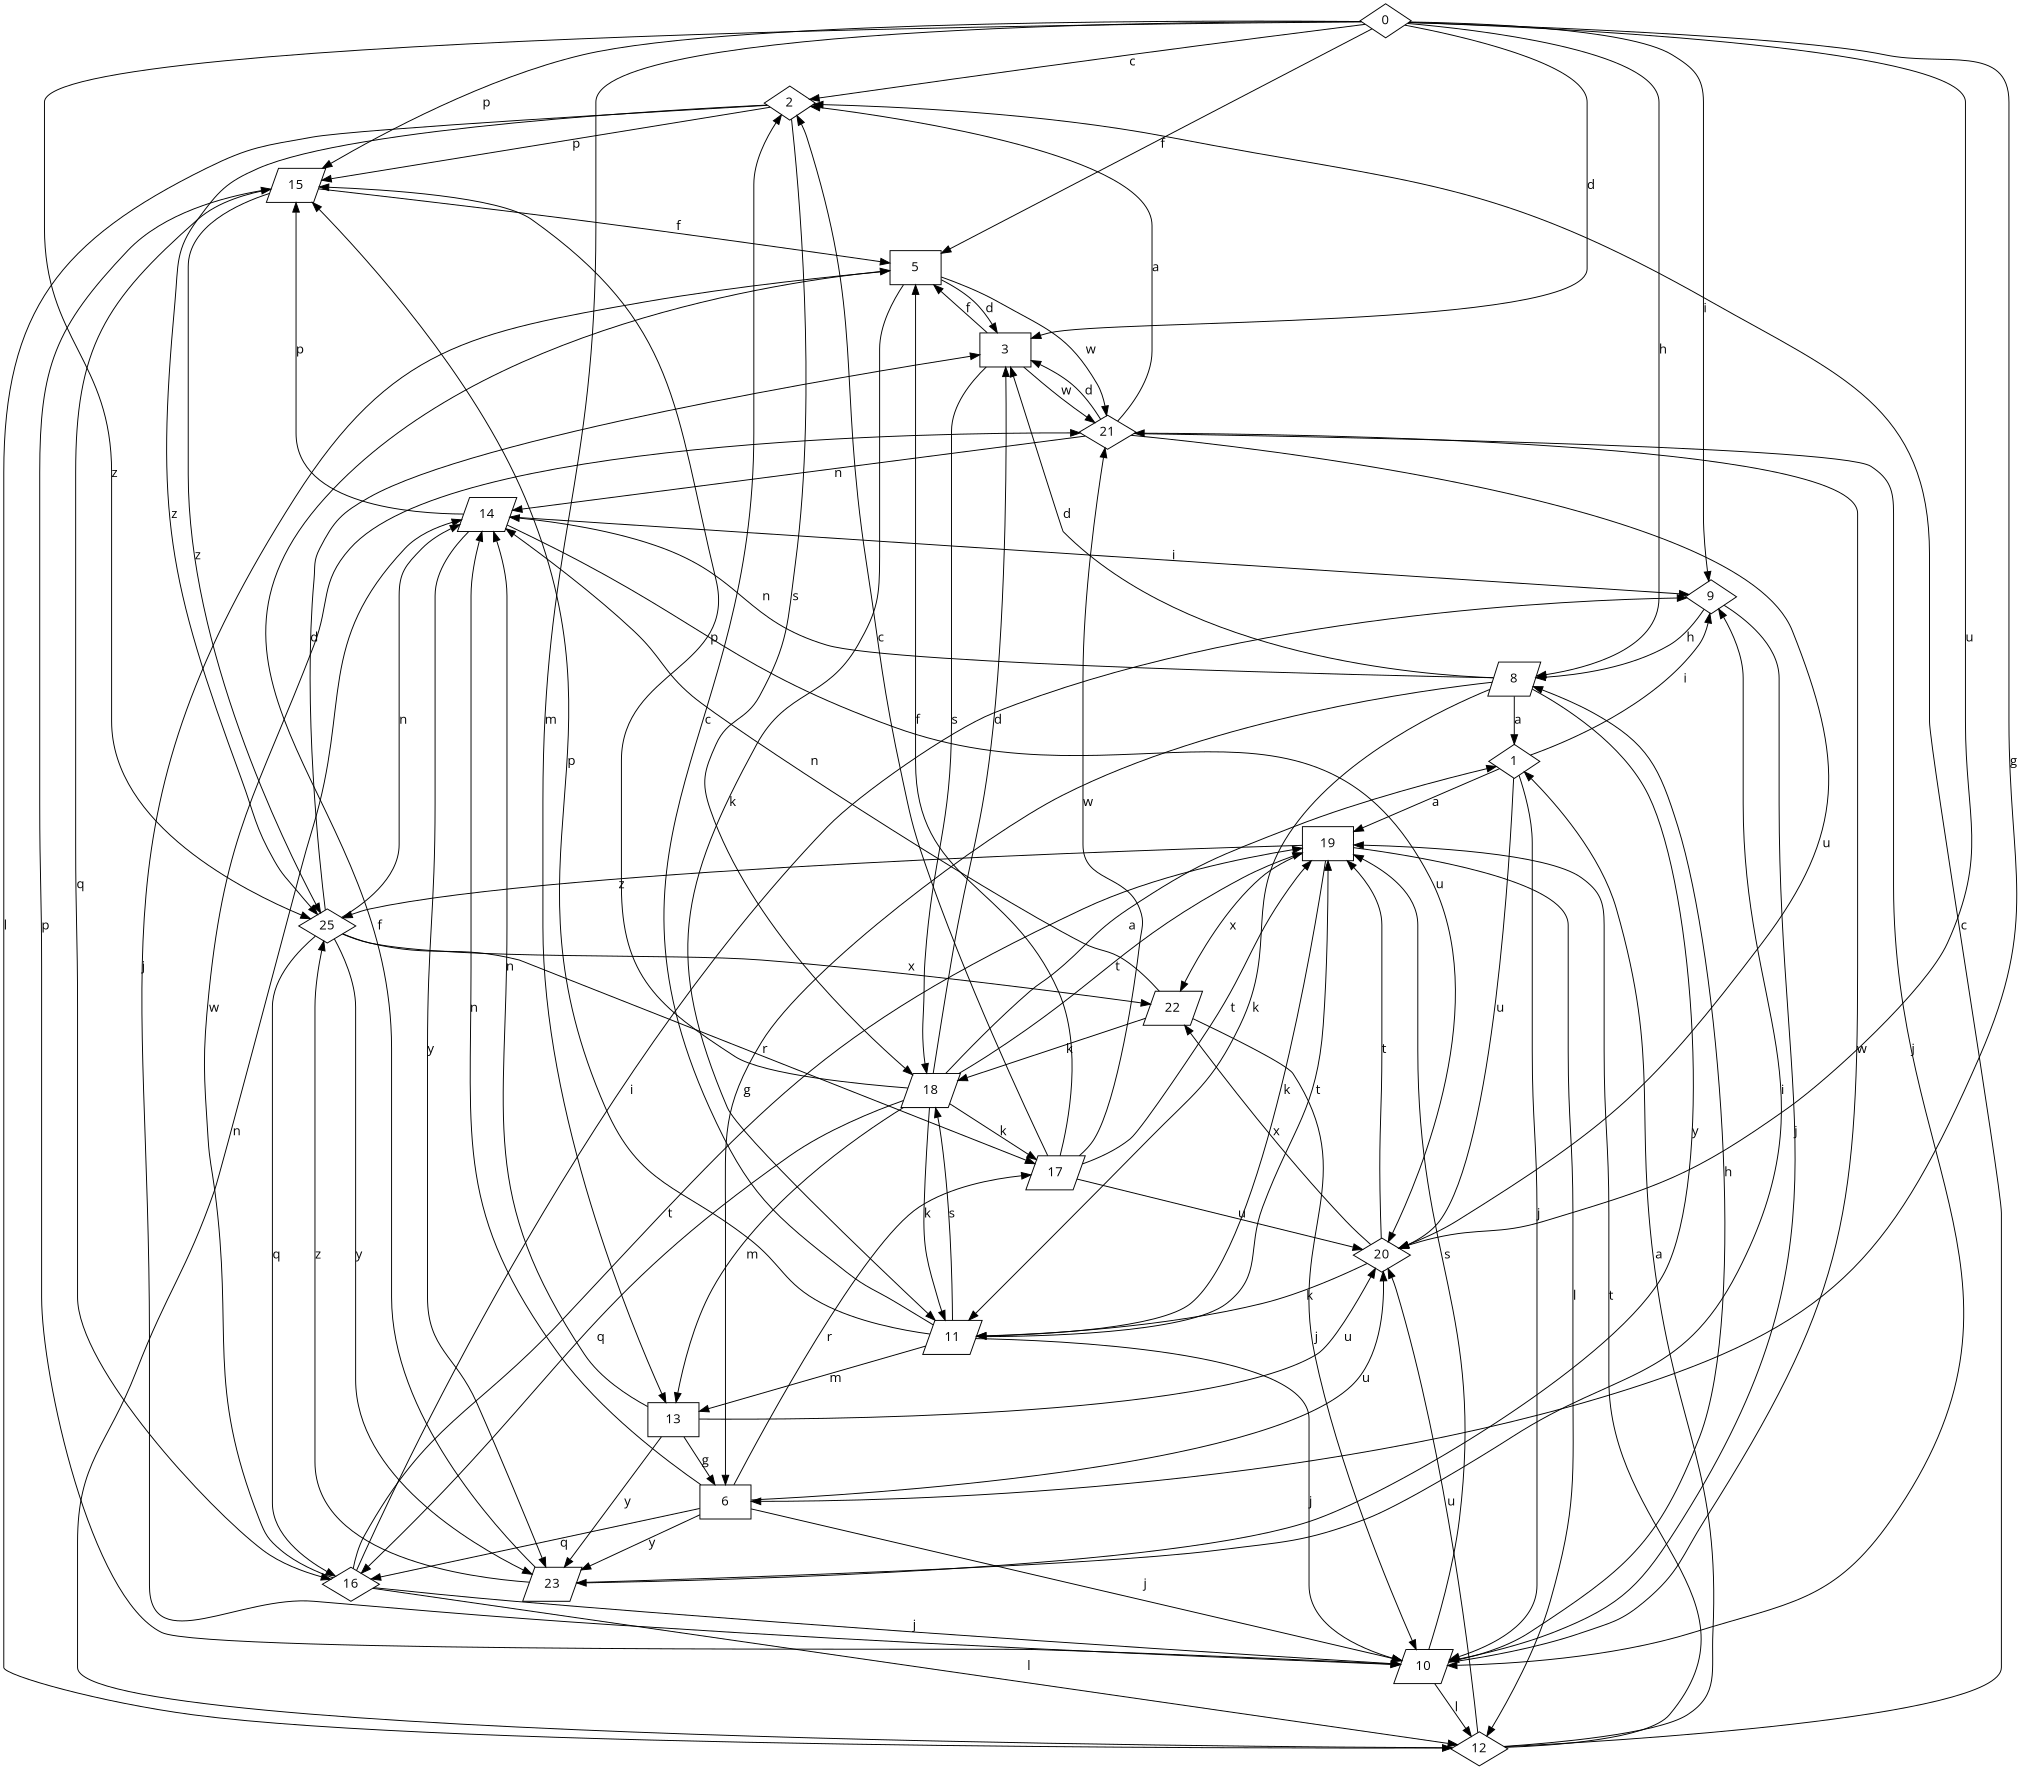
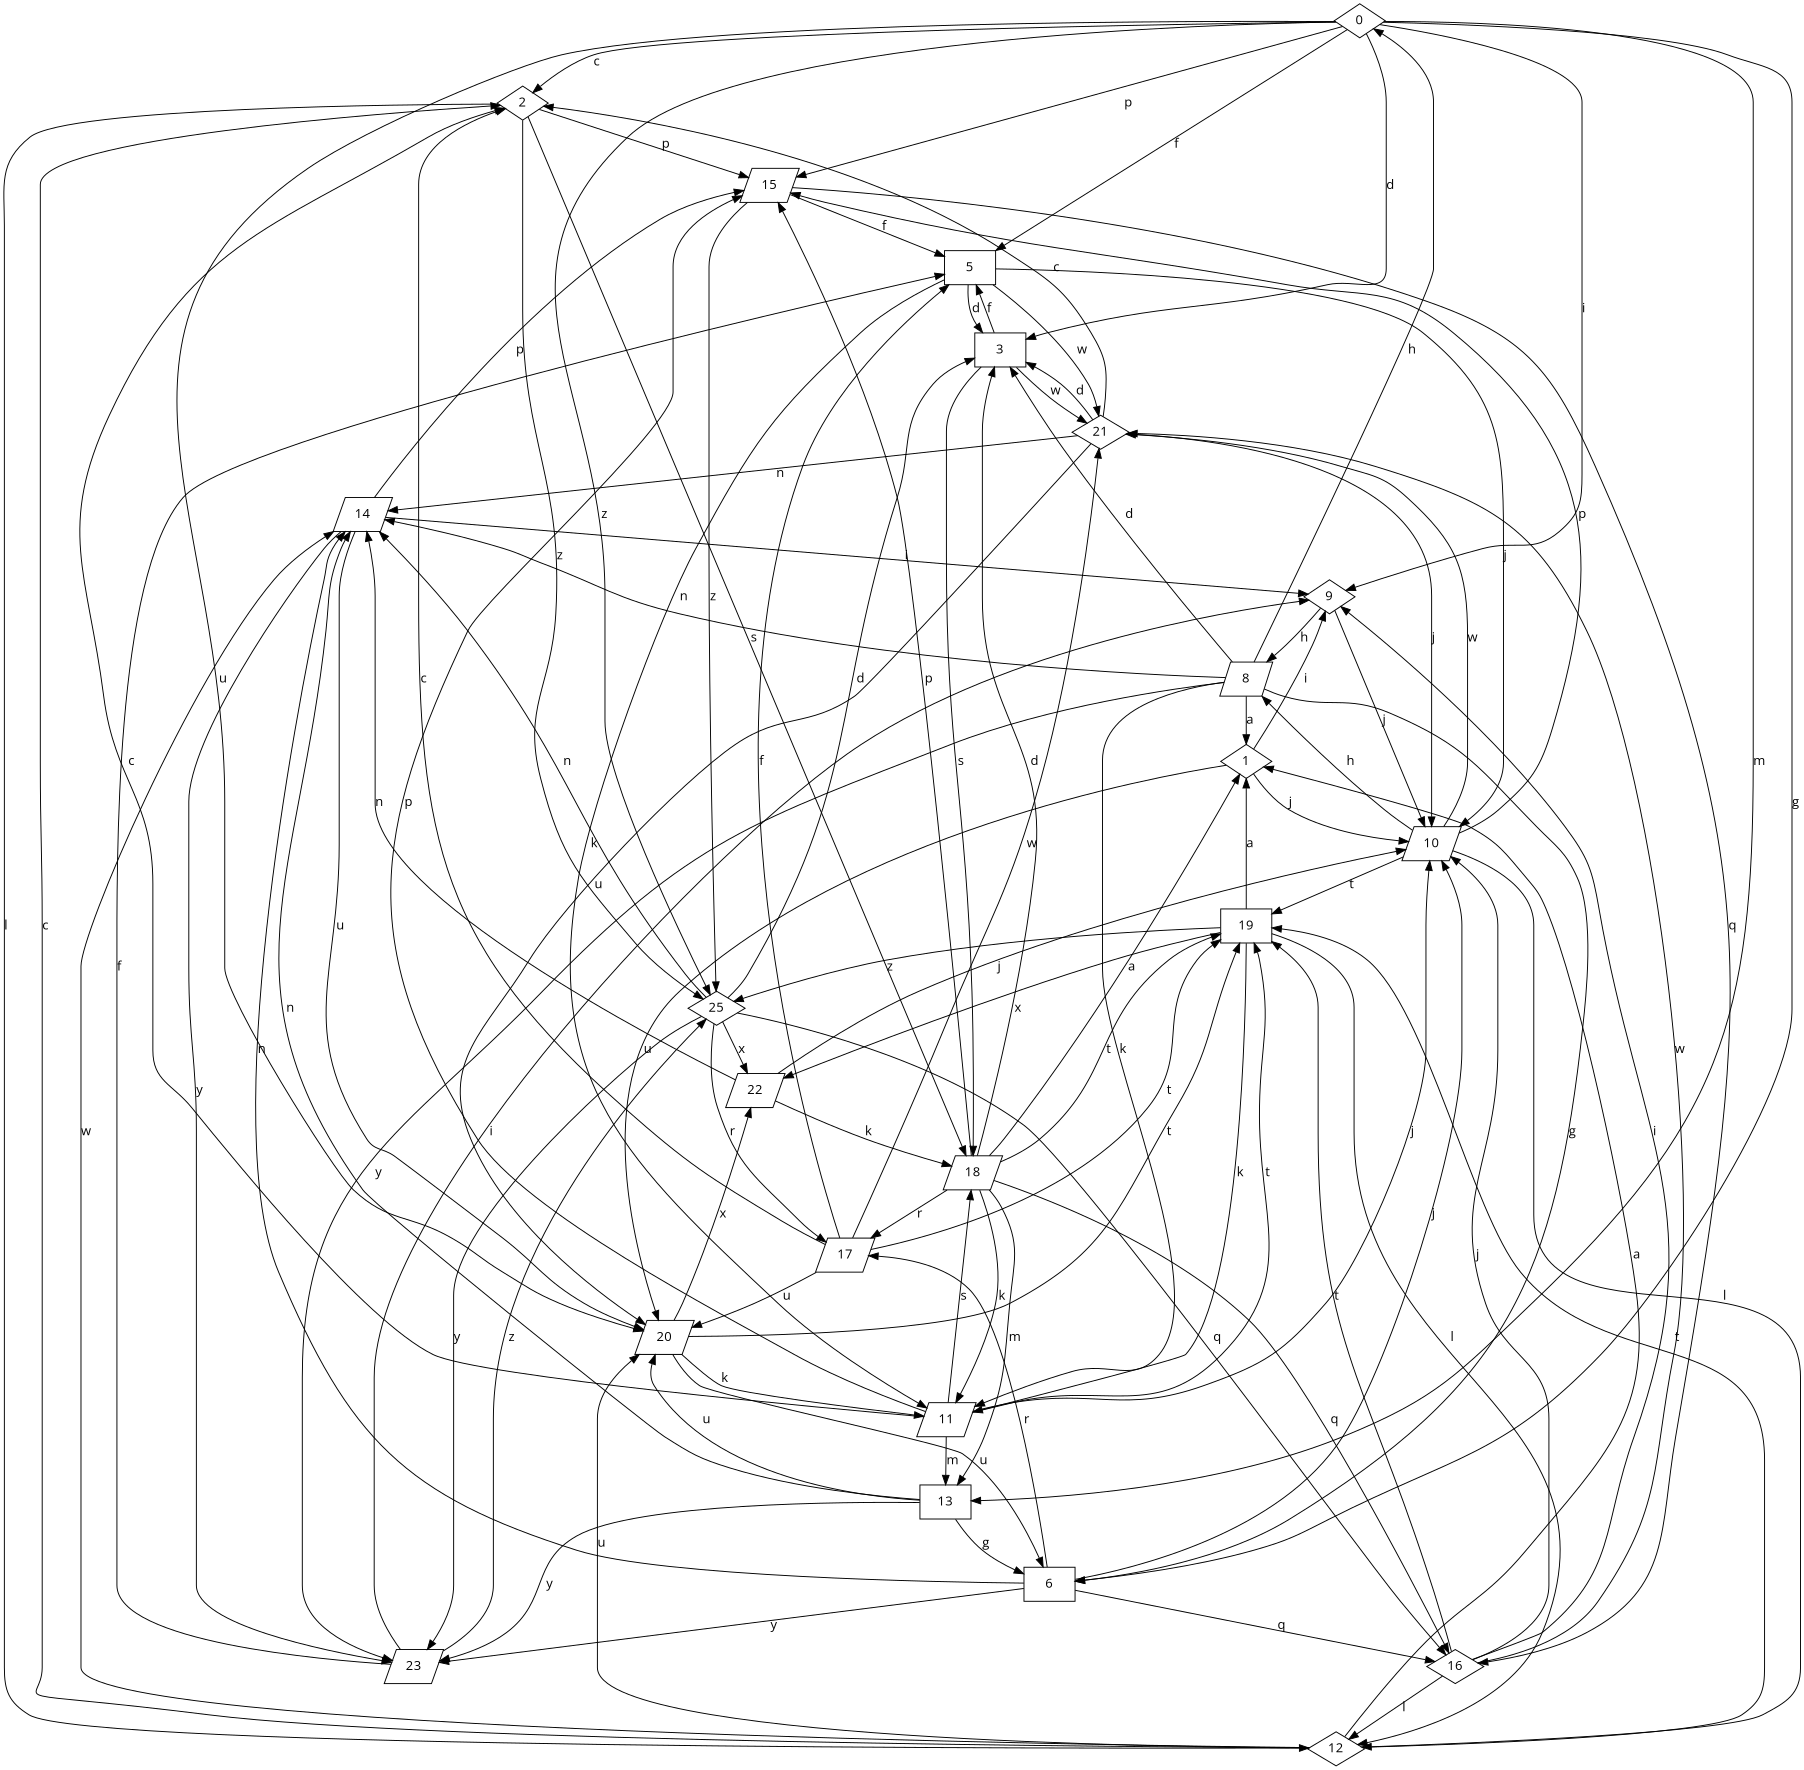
edge "21" -> "2": label "a" -> "c"
edge "0" -> "8": reversed
edge "1" -> "19": reversed
edge "12" -> "14": label "n" -> "w"
edge "18" -> "17": label "k" -> "r"
node "20": shape diamond -> parallelogram
edge "10" -> "19": label "s" -> "t"
edge "6" -> "20": reversed
